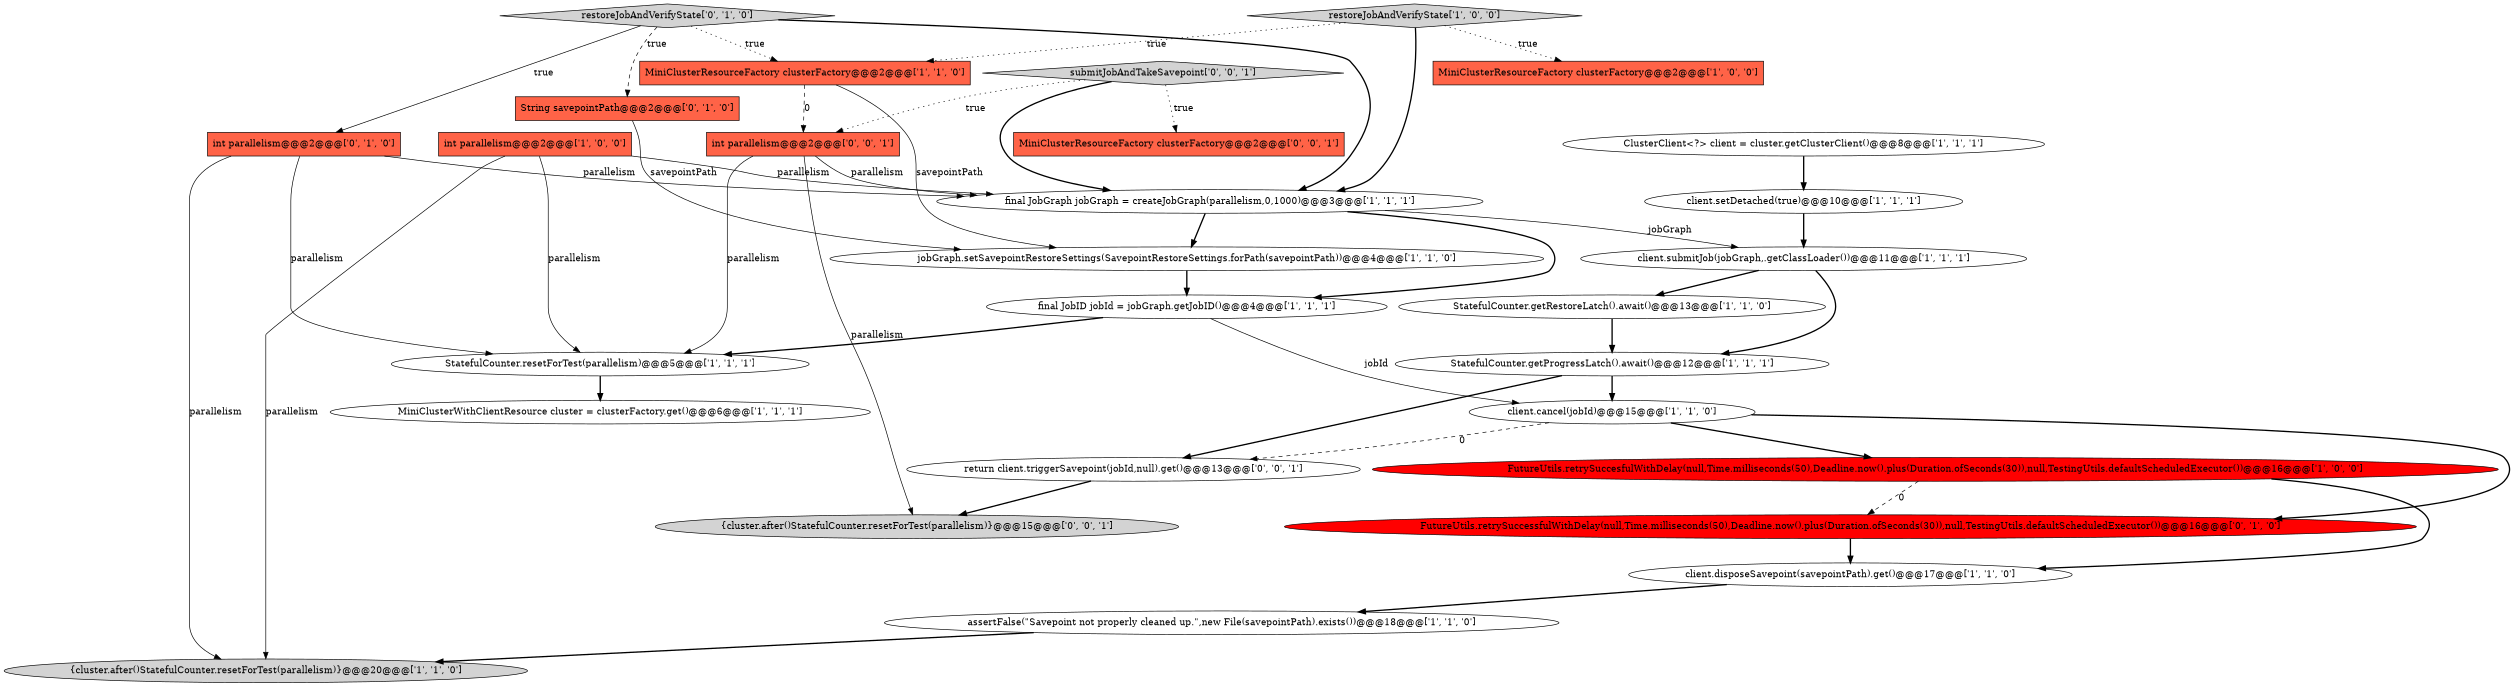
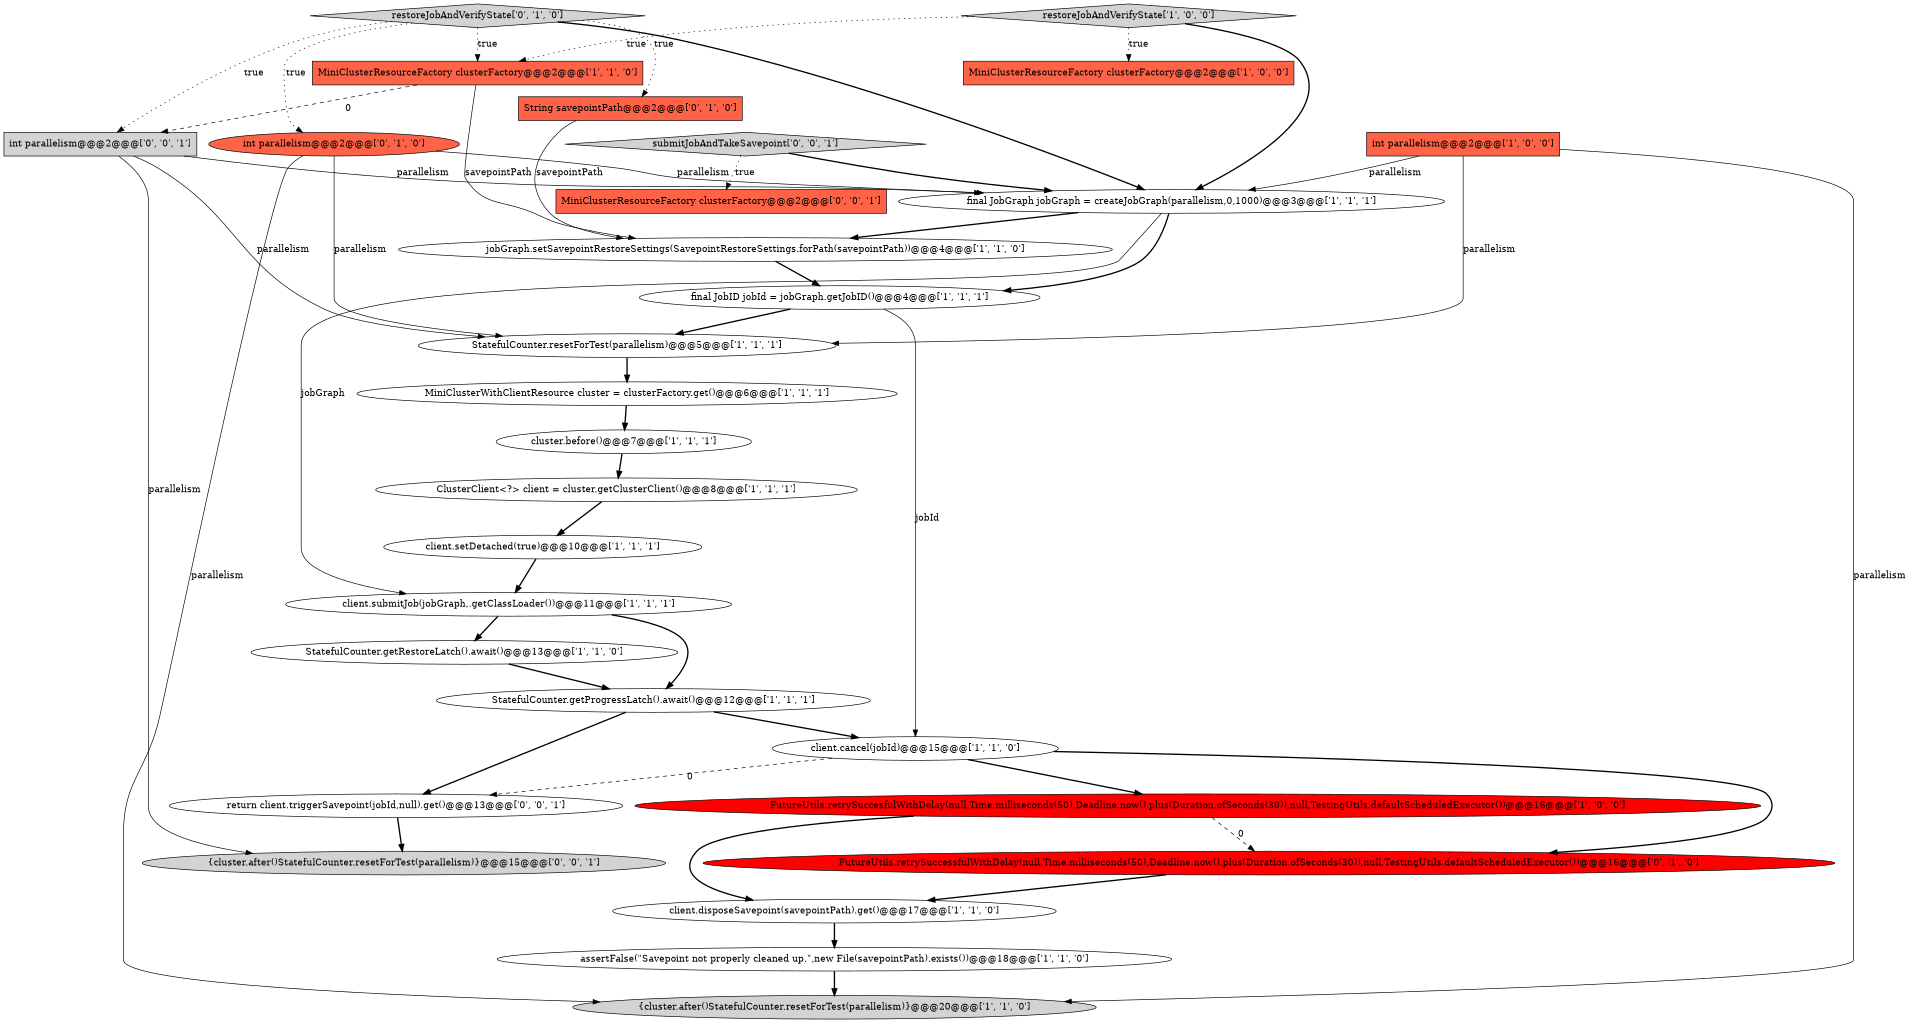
edge "restoreJobAndVerifyState['0', '1', '0']" -> "String savepointPath@@@2@@@['0', '1', '0']": style dashed -> dotted
edge "restoreJobAndVerifyState['0', '1', '0']" -> "int parallelism@@@2@@@['0', '1', '0']": style solid -> dotted
edge "submitJobAndTakeSavepoint['0', '0', '1']" -> "int parallelism@@@2@@@['0', '0', '1']": now "restoreJobAndVerifyState['0', '1', '0']" -> "int parallelism@@@2@@@['0', '0', '1']"
node "int parallelism@@@2@@@['0', '1', '0']": shape box -> ellipse
node "int parallelism@@@2@@@['0', '0', '1']": fillcolor tomato -> lightgray
node "cluster.before()@@@7@@@['1', '1', '1']": added
